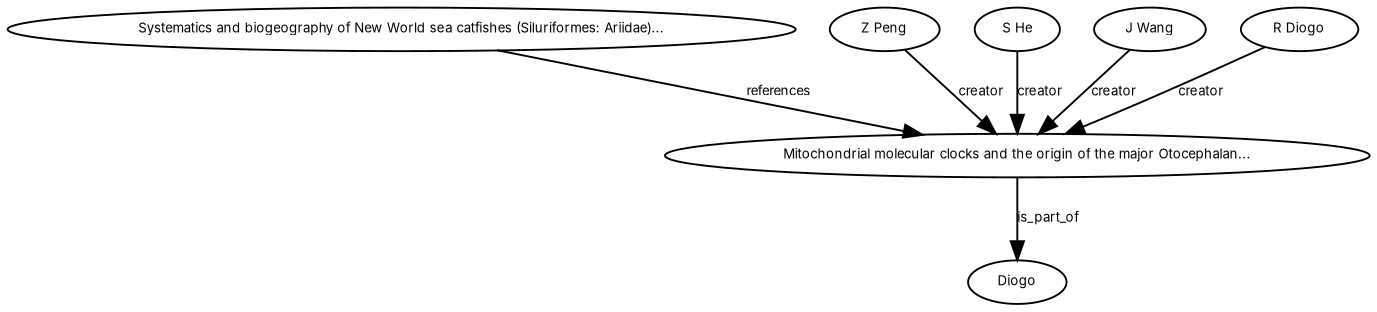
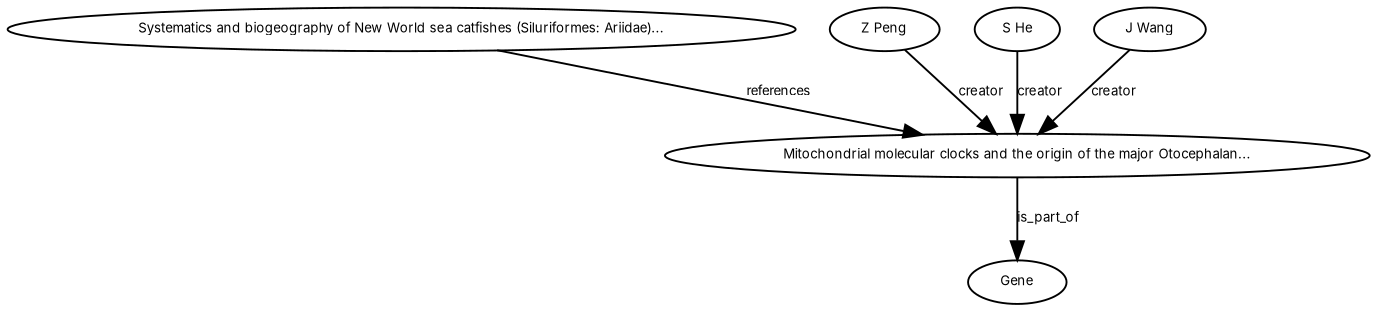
node "R Diogo": removed
node "Diogo": label "Diogo" -> "Gene"
